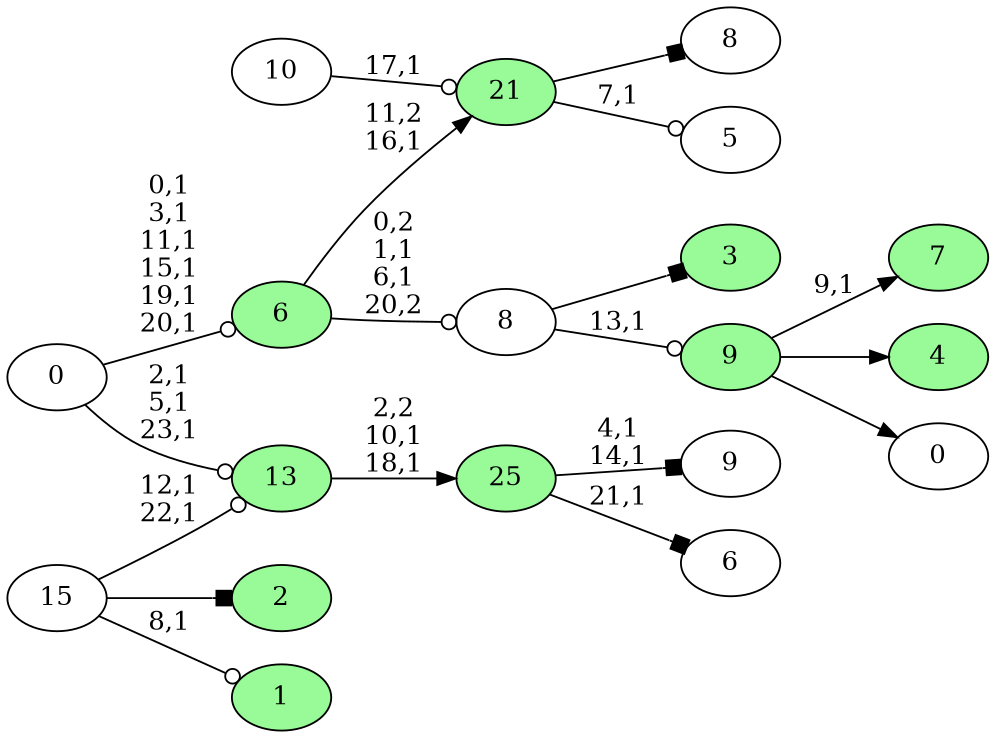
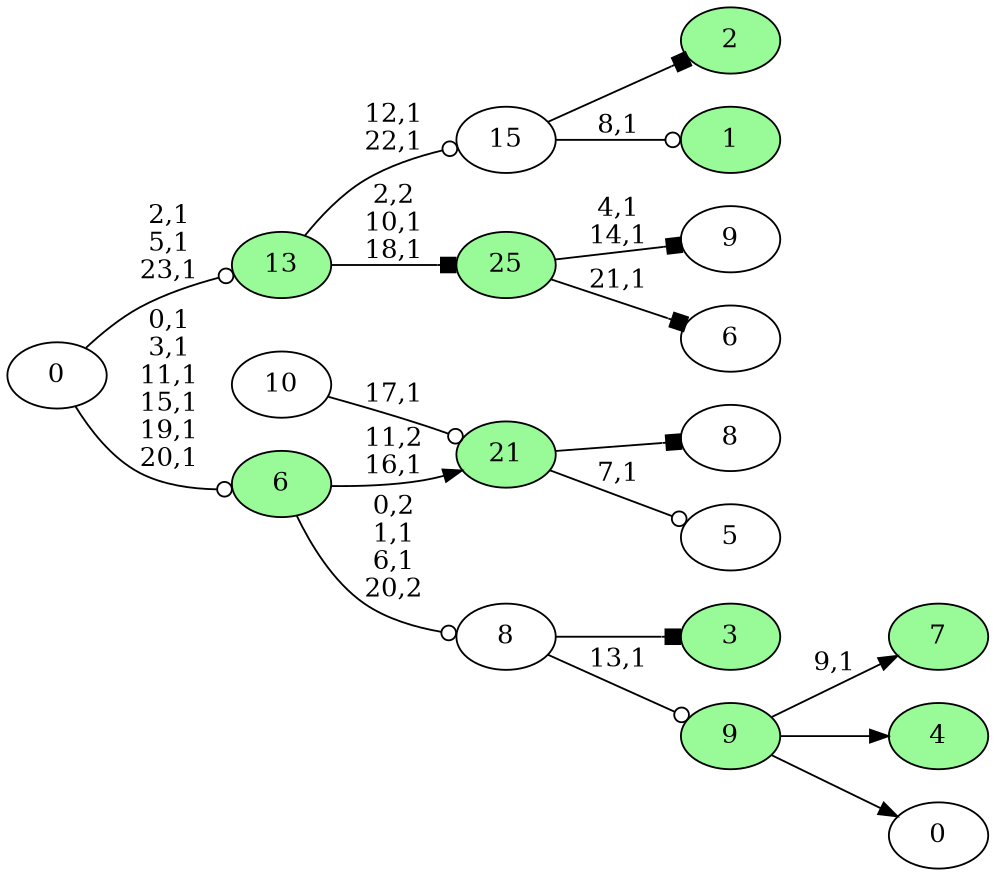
edge "13" -> "25": arrowhead normal -> box
edge "15" -> "13": reversed
